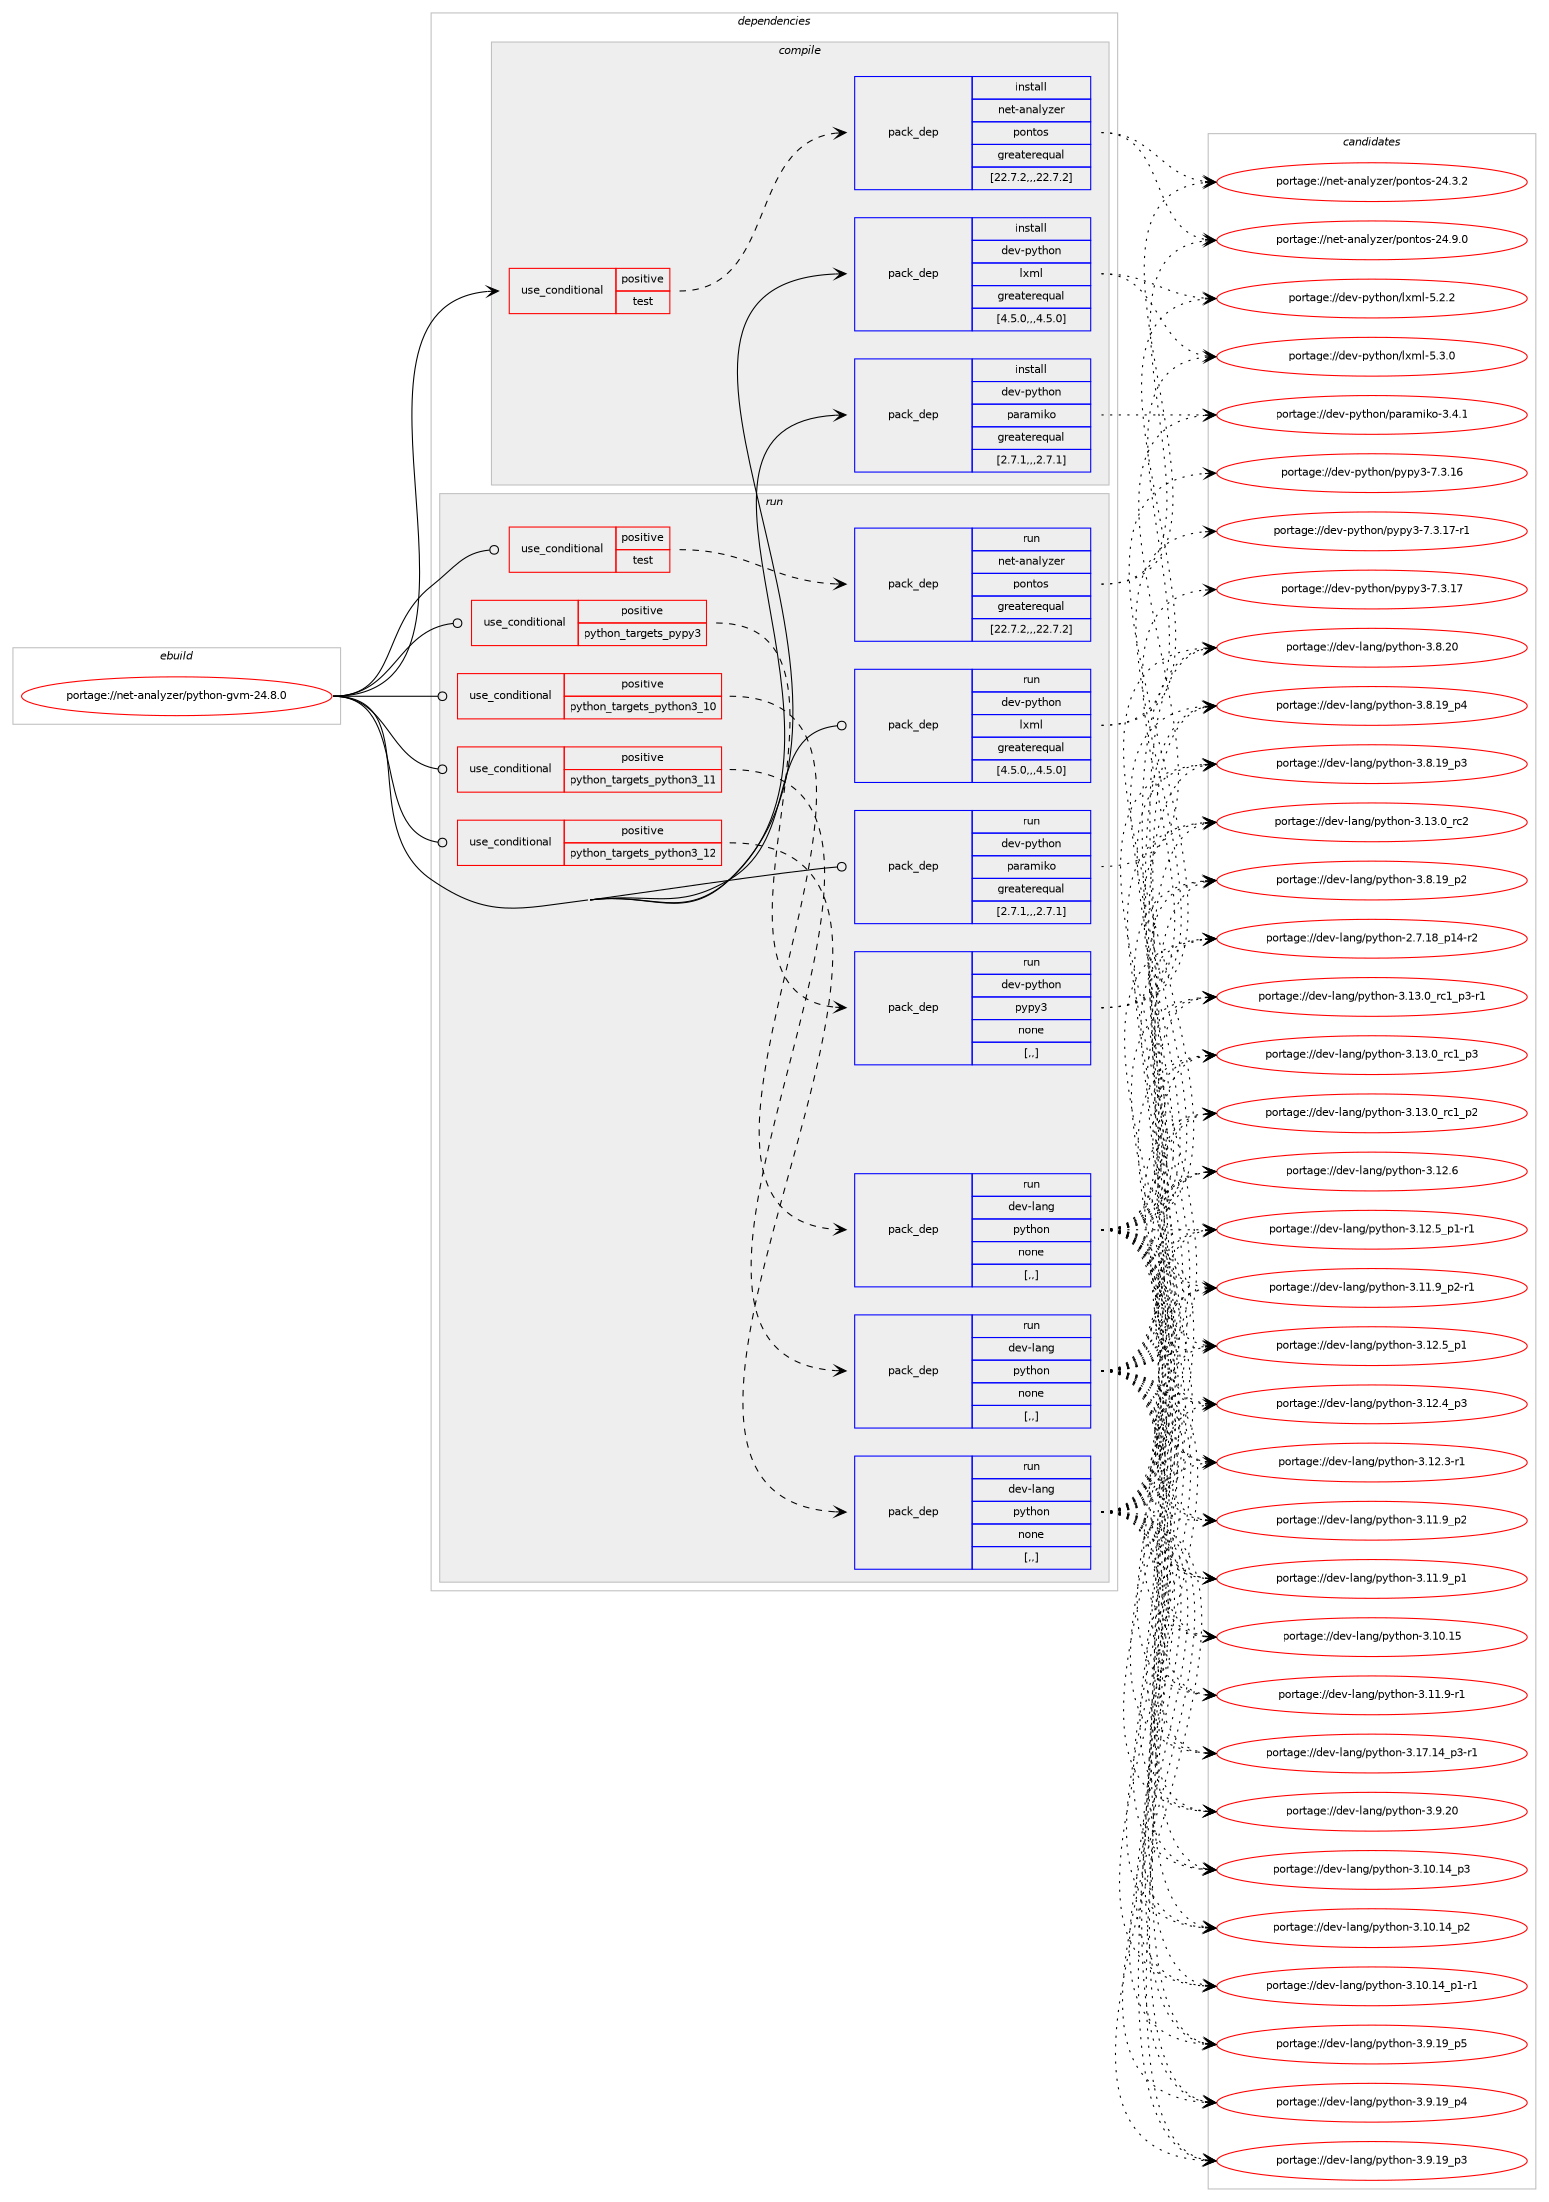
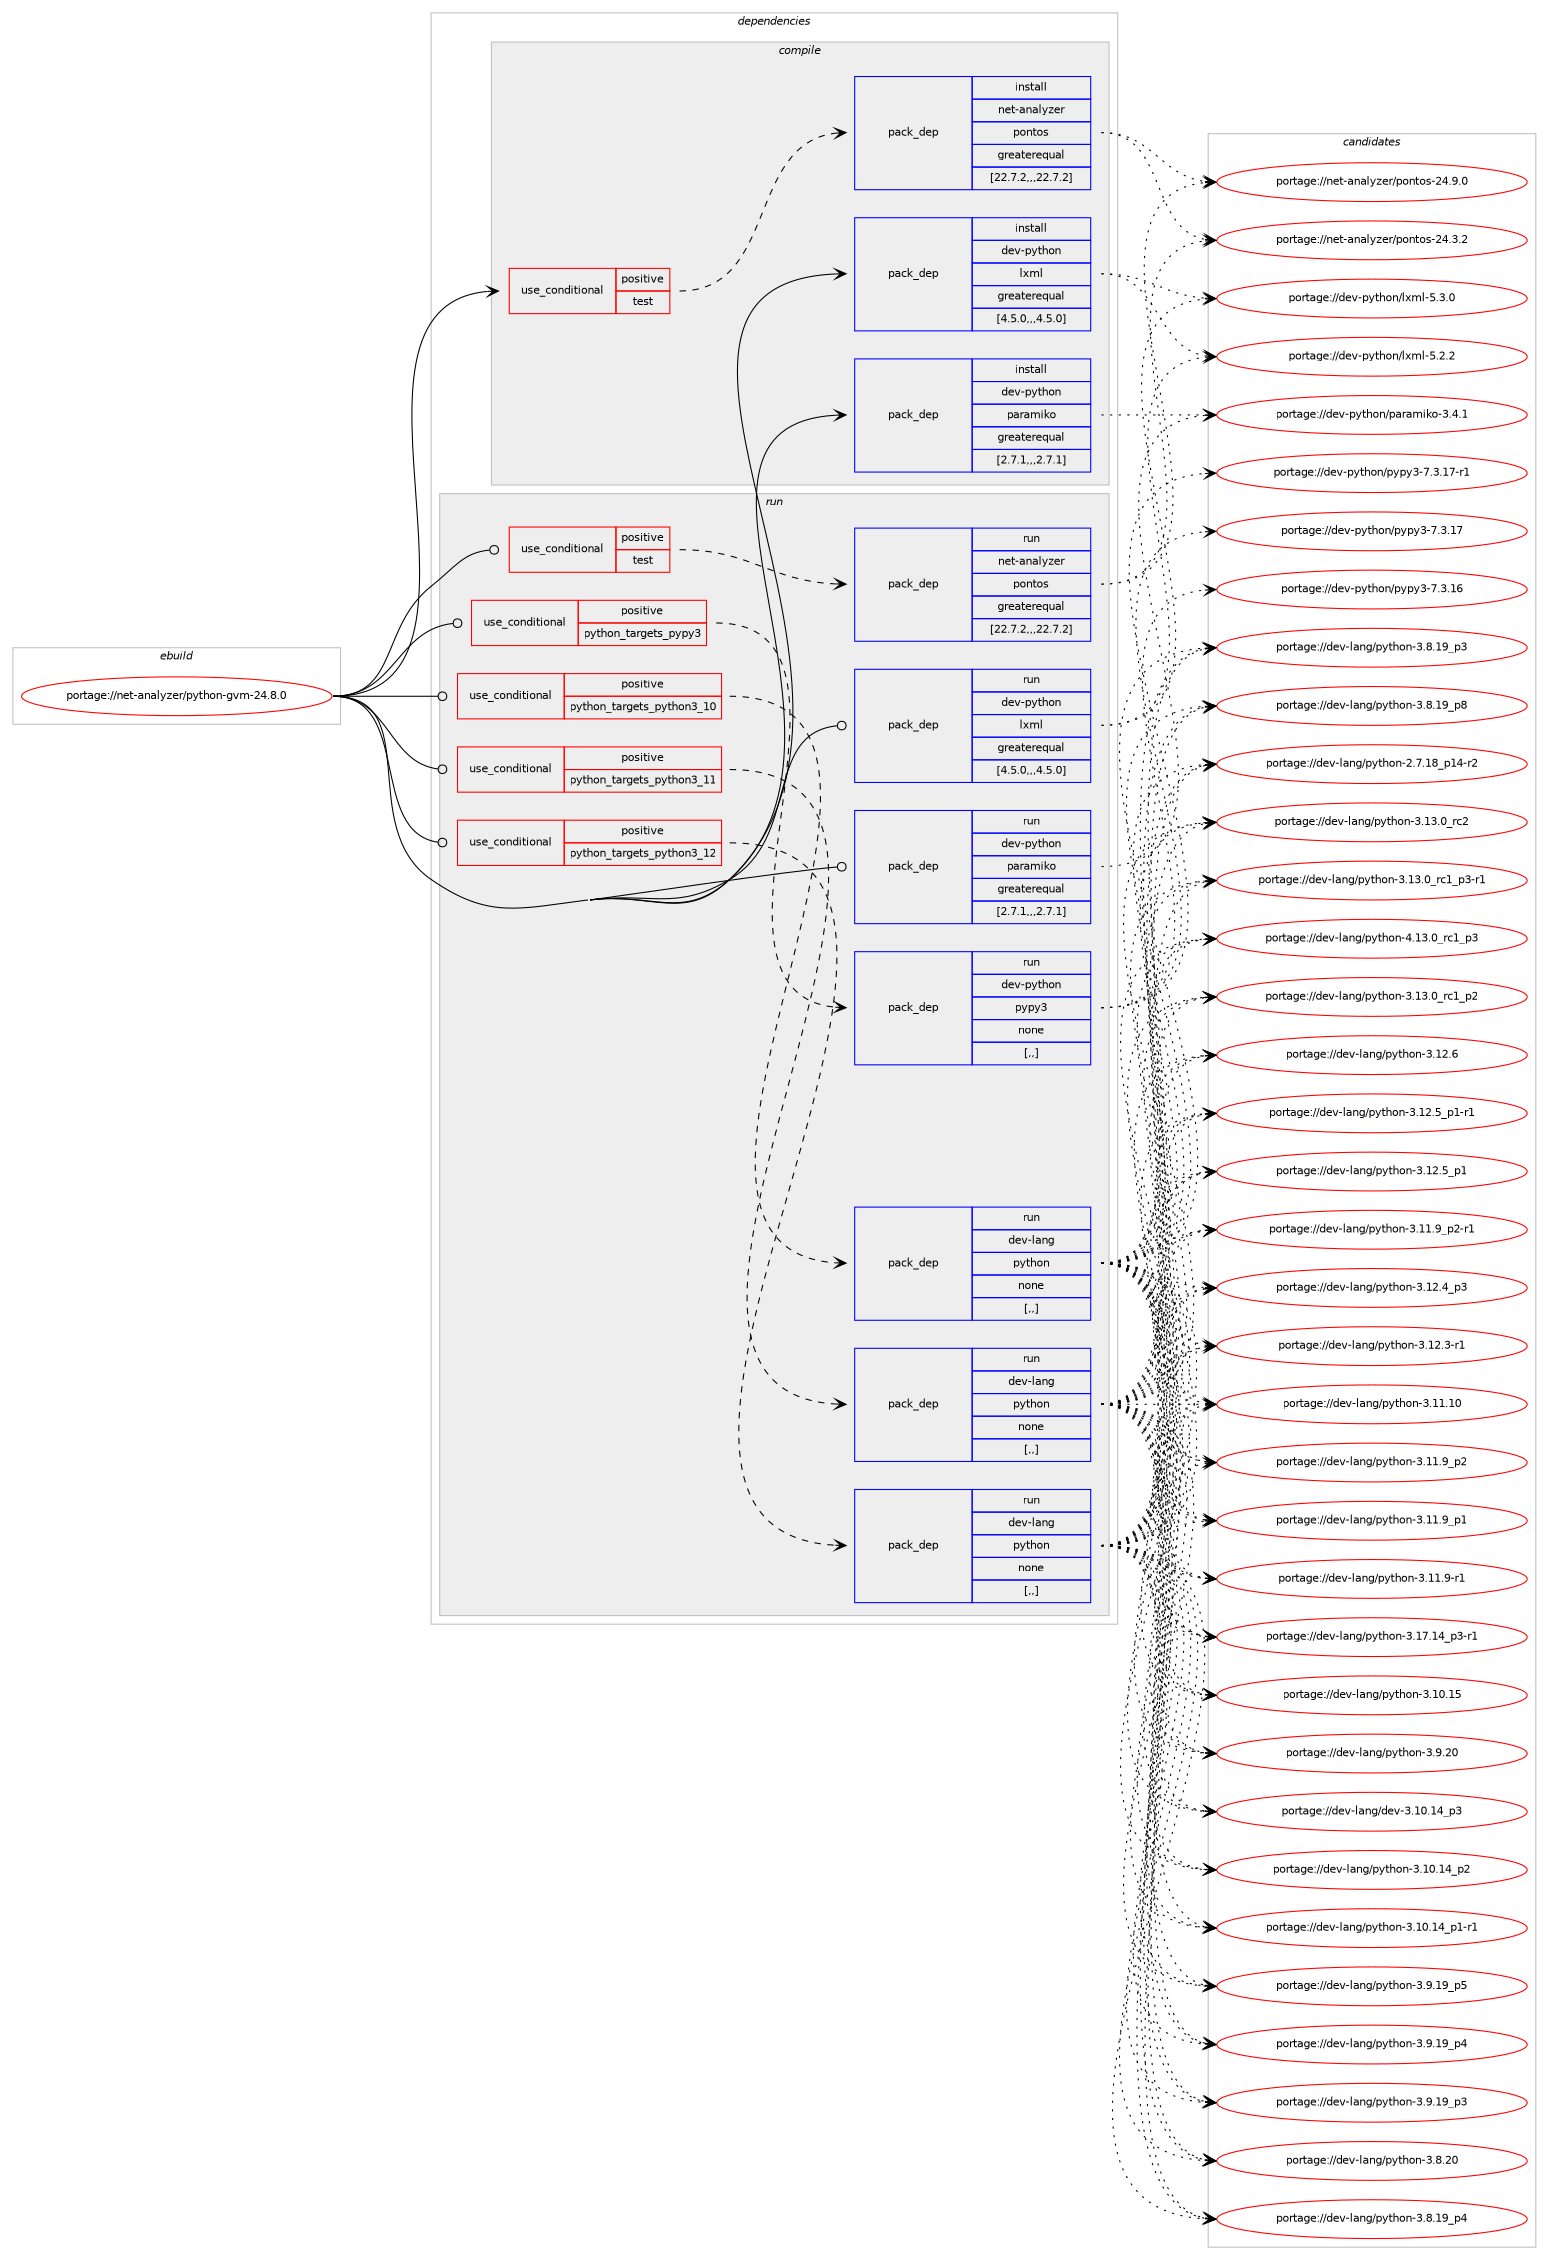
node "portage://dev-lang/python-3.8.19_p2": label "portage://dev-lang/python-3.8.19_p2" -> "portage://dev-lang/python-3.8.19_p8"
node "portage://dev-lang/python-3.13.0_rc1_p3": label "portage://dev-lang/python-3.13.0_rc1_p3" -> "portage://dev-lang/python-4.13.0_rc1_p3"
node "portage://dev-lang/python-3.11.10": added
node "portage://dev-lang/python-3.10.14_p3": label "portage://dev-lang/python-3.10.14_p3" -> "portage://dev-lang/dev-3.10.14_p3"
